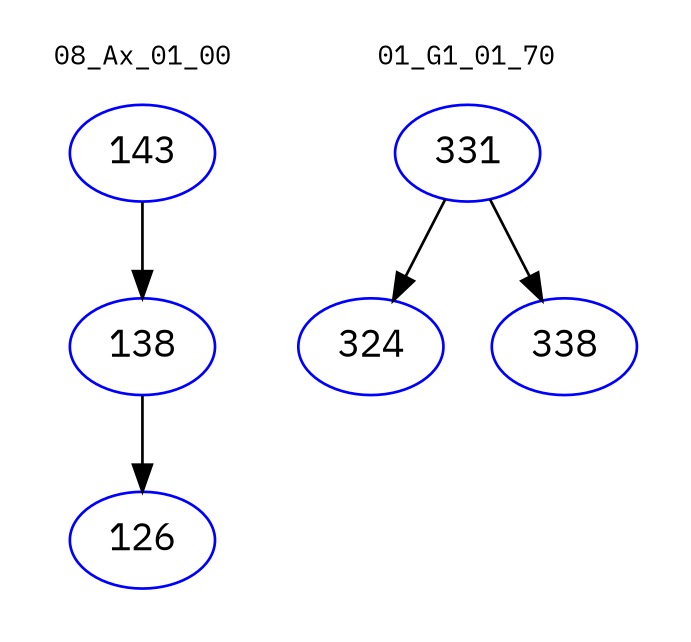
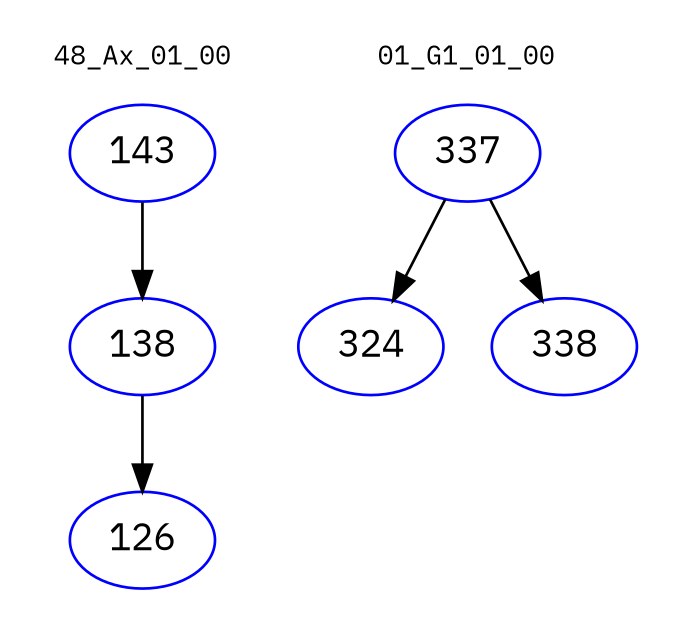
cluster "08_Ax_01_00": label "08_Ax_01_00" -> "48_Ax_01_00"
cluster "01_G1_01_70": label "01_G1_01_70" -> "01_G1_01_00"
node "331": label "331" -> "337"
